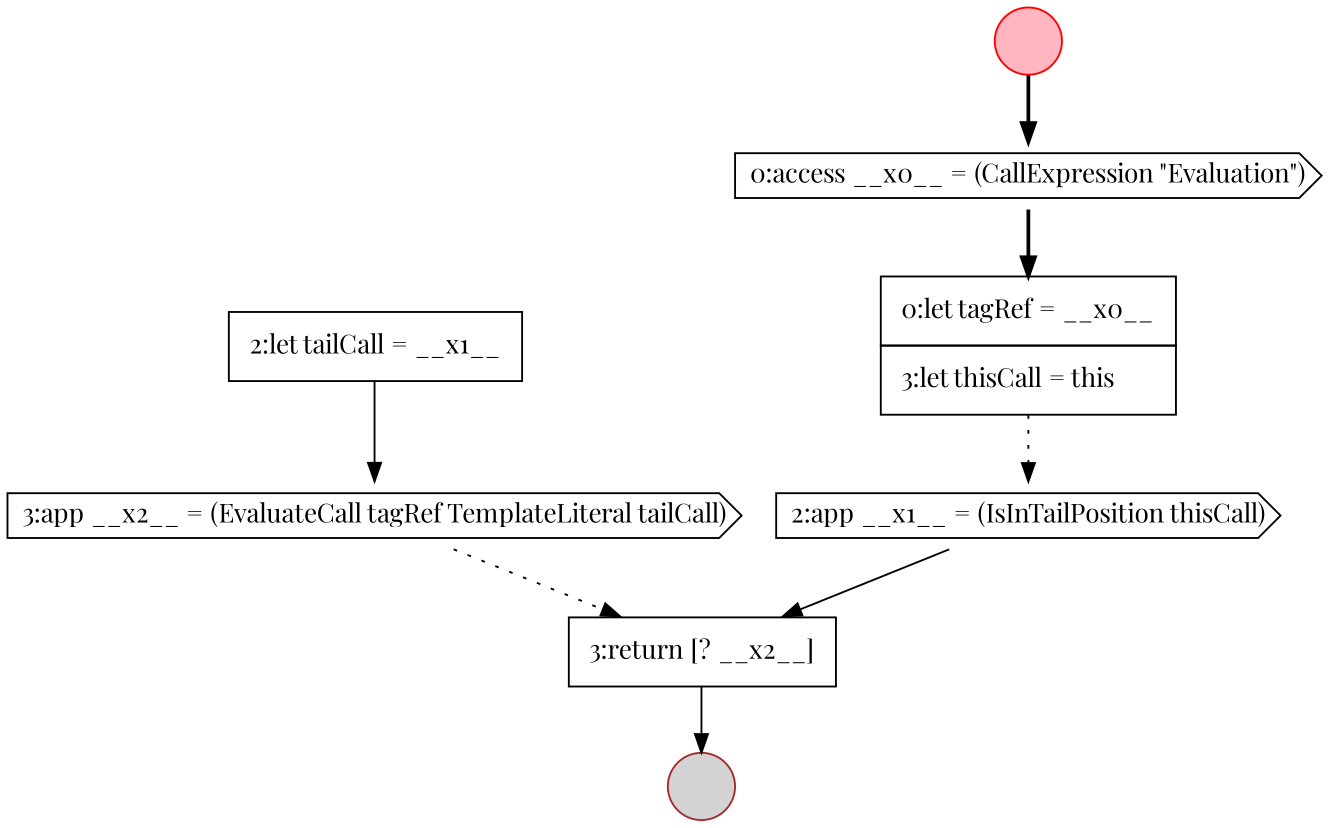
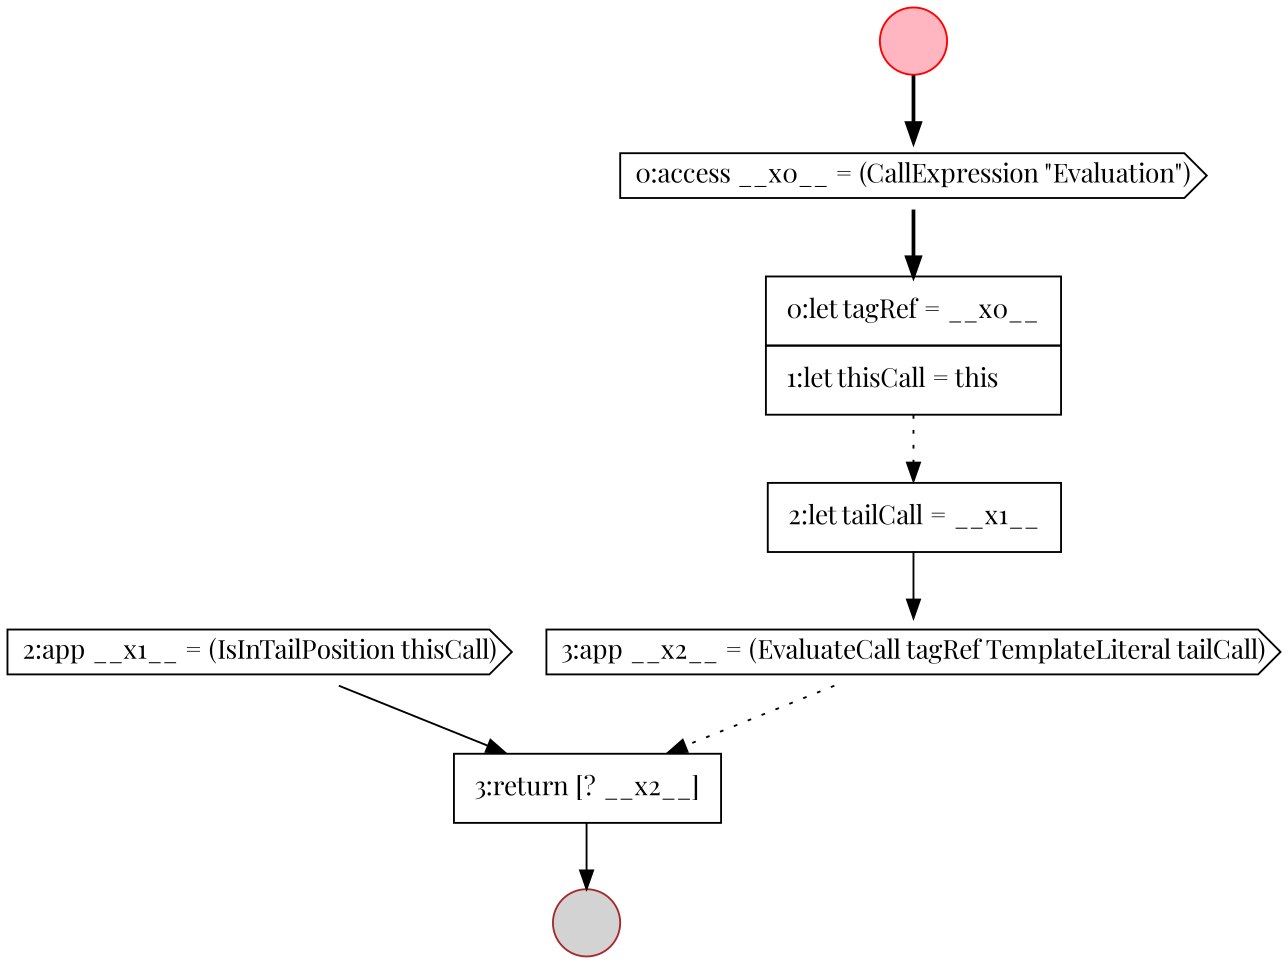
node "0:let tagRef = __x0__": text "3:let thisCall = this" -> "1:let thisCall = this"
edge "0:let tagRef = __x0__" -> "2:app __x1__ = (IsInTailPosition thisCall)": now "0:let tagRef = __x0__" -> "2:let tailCall = __x1__"
